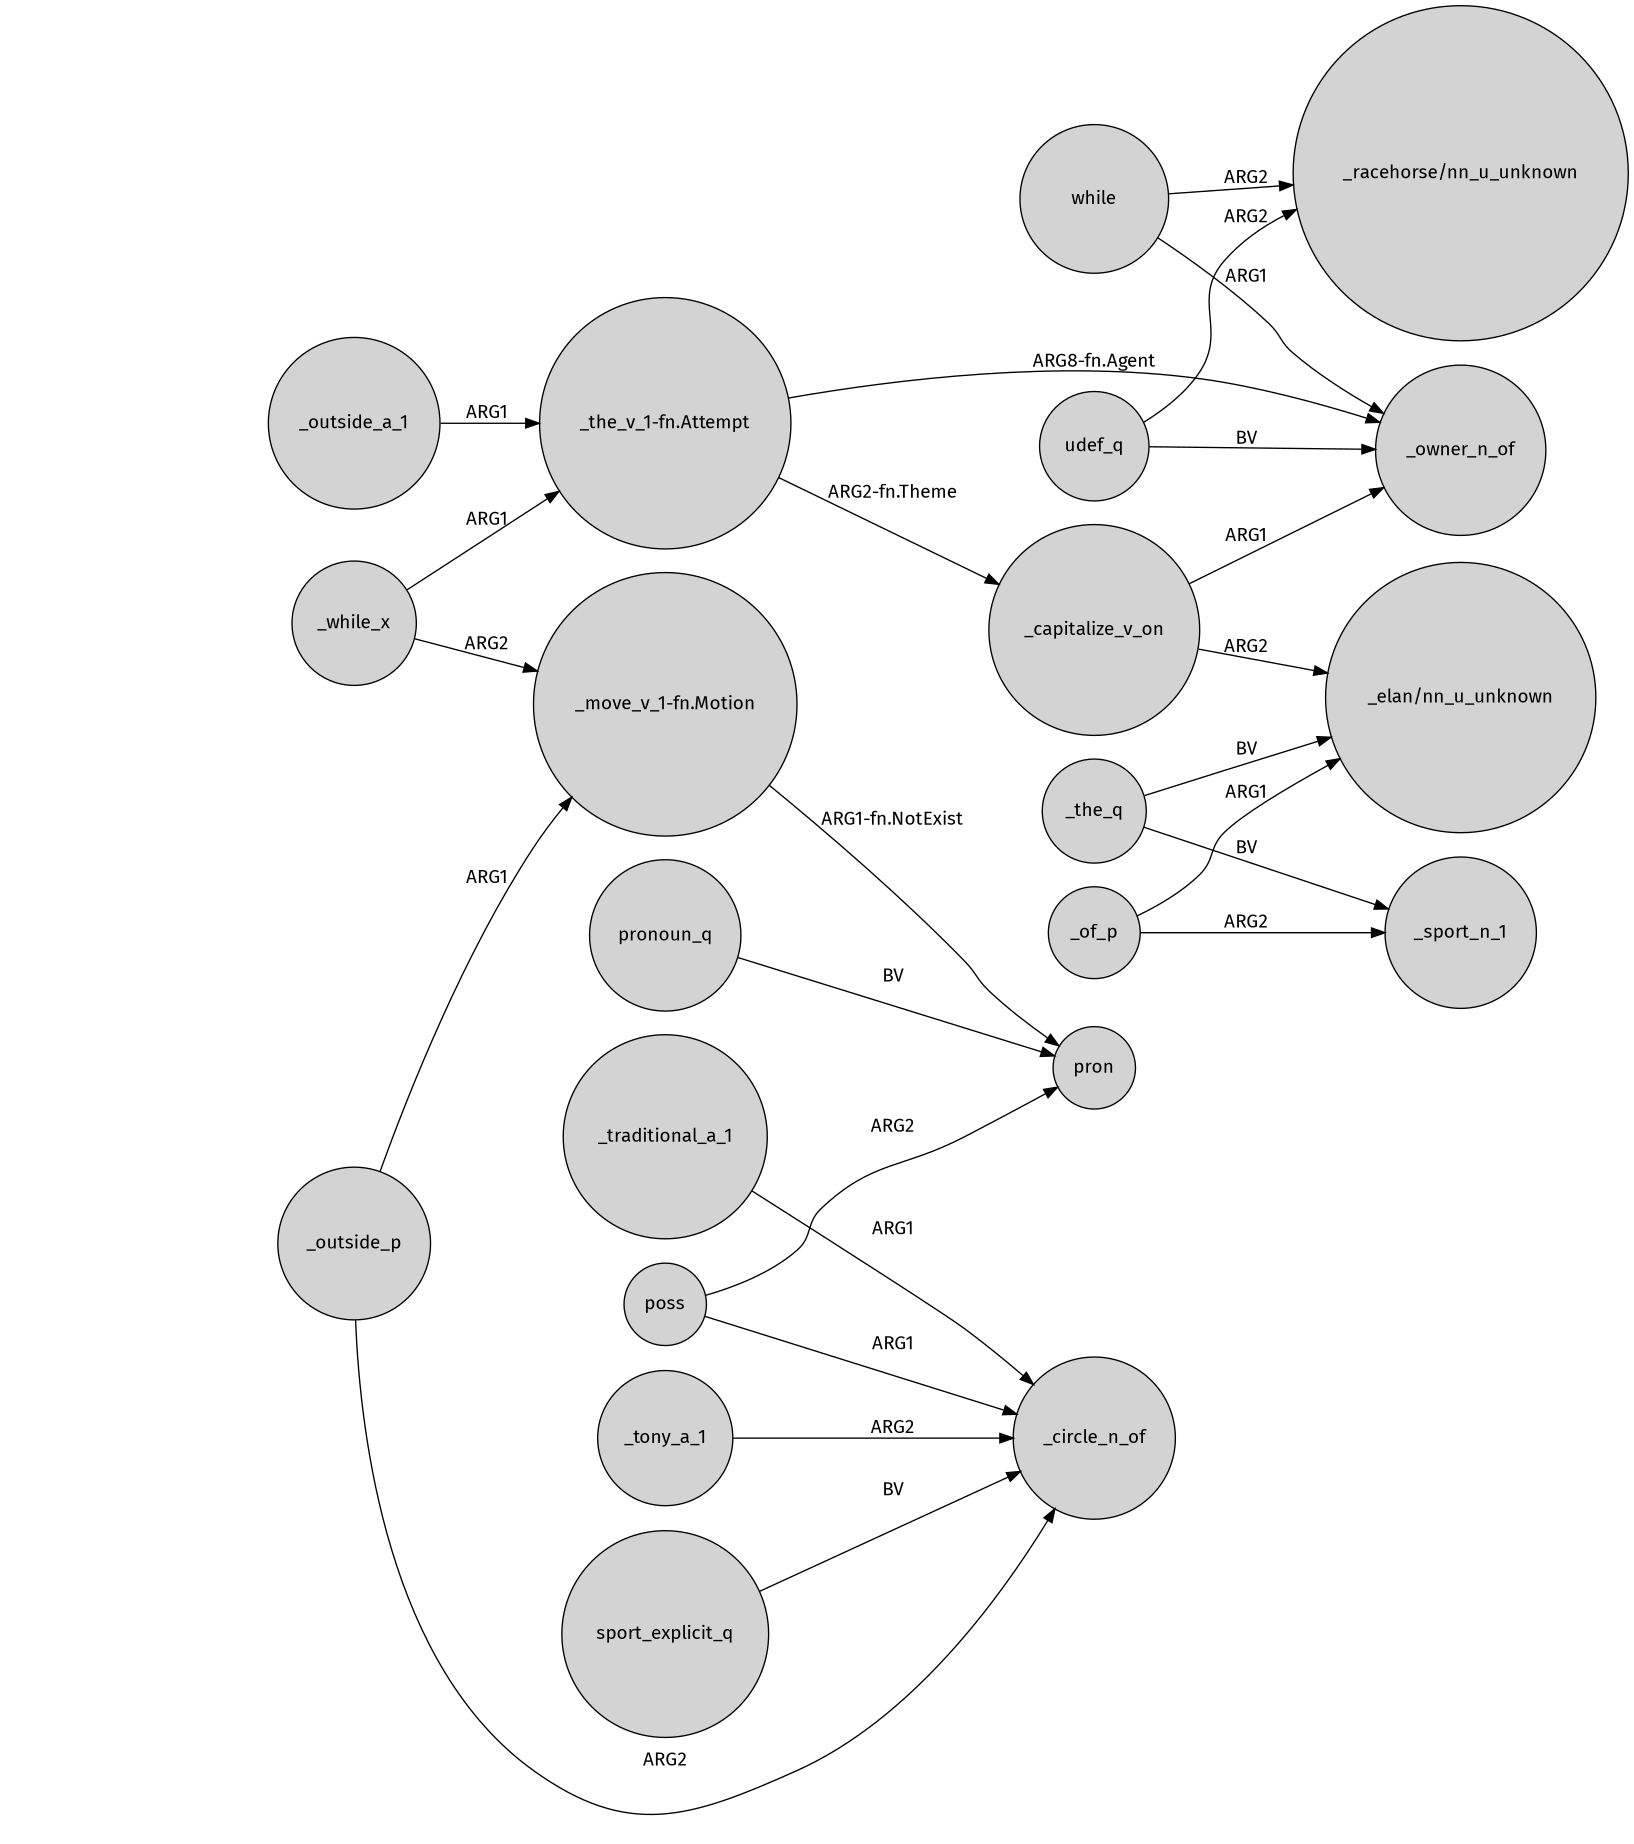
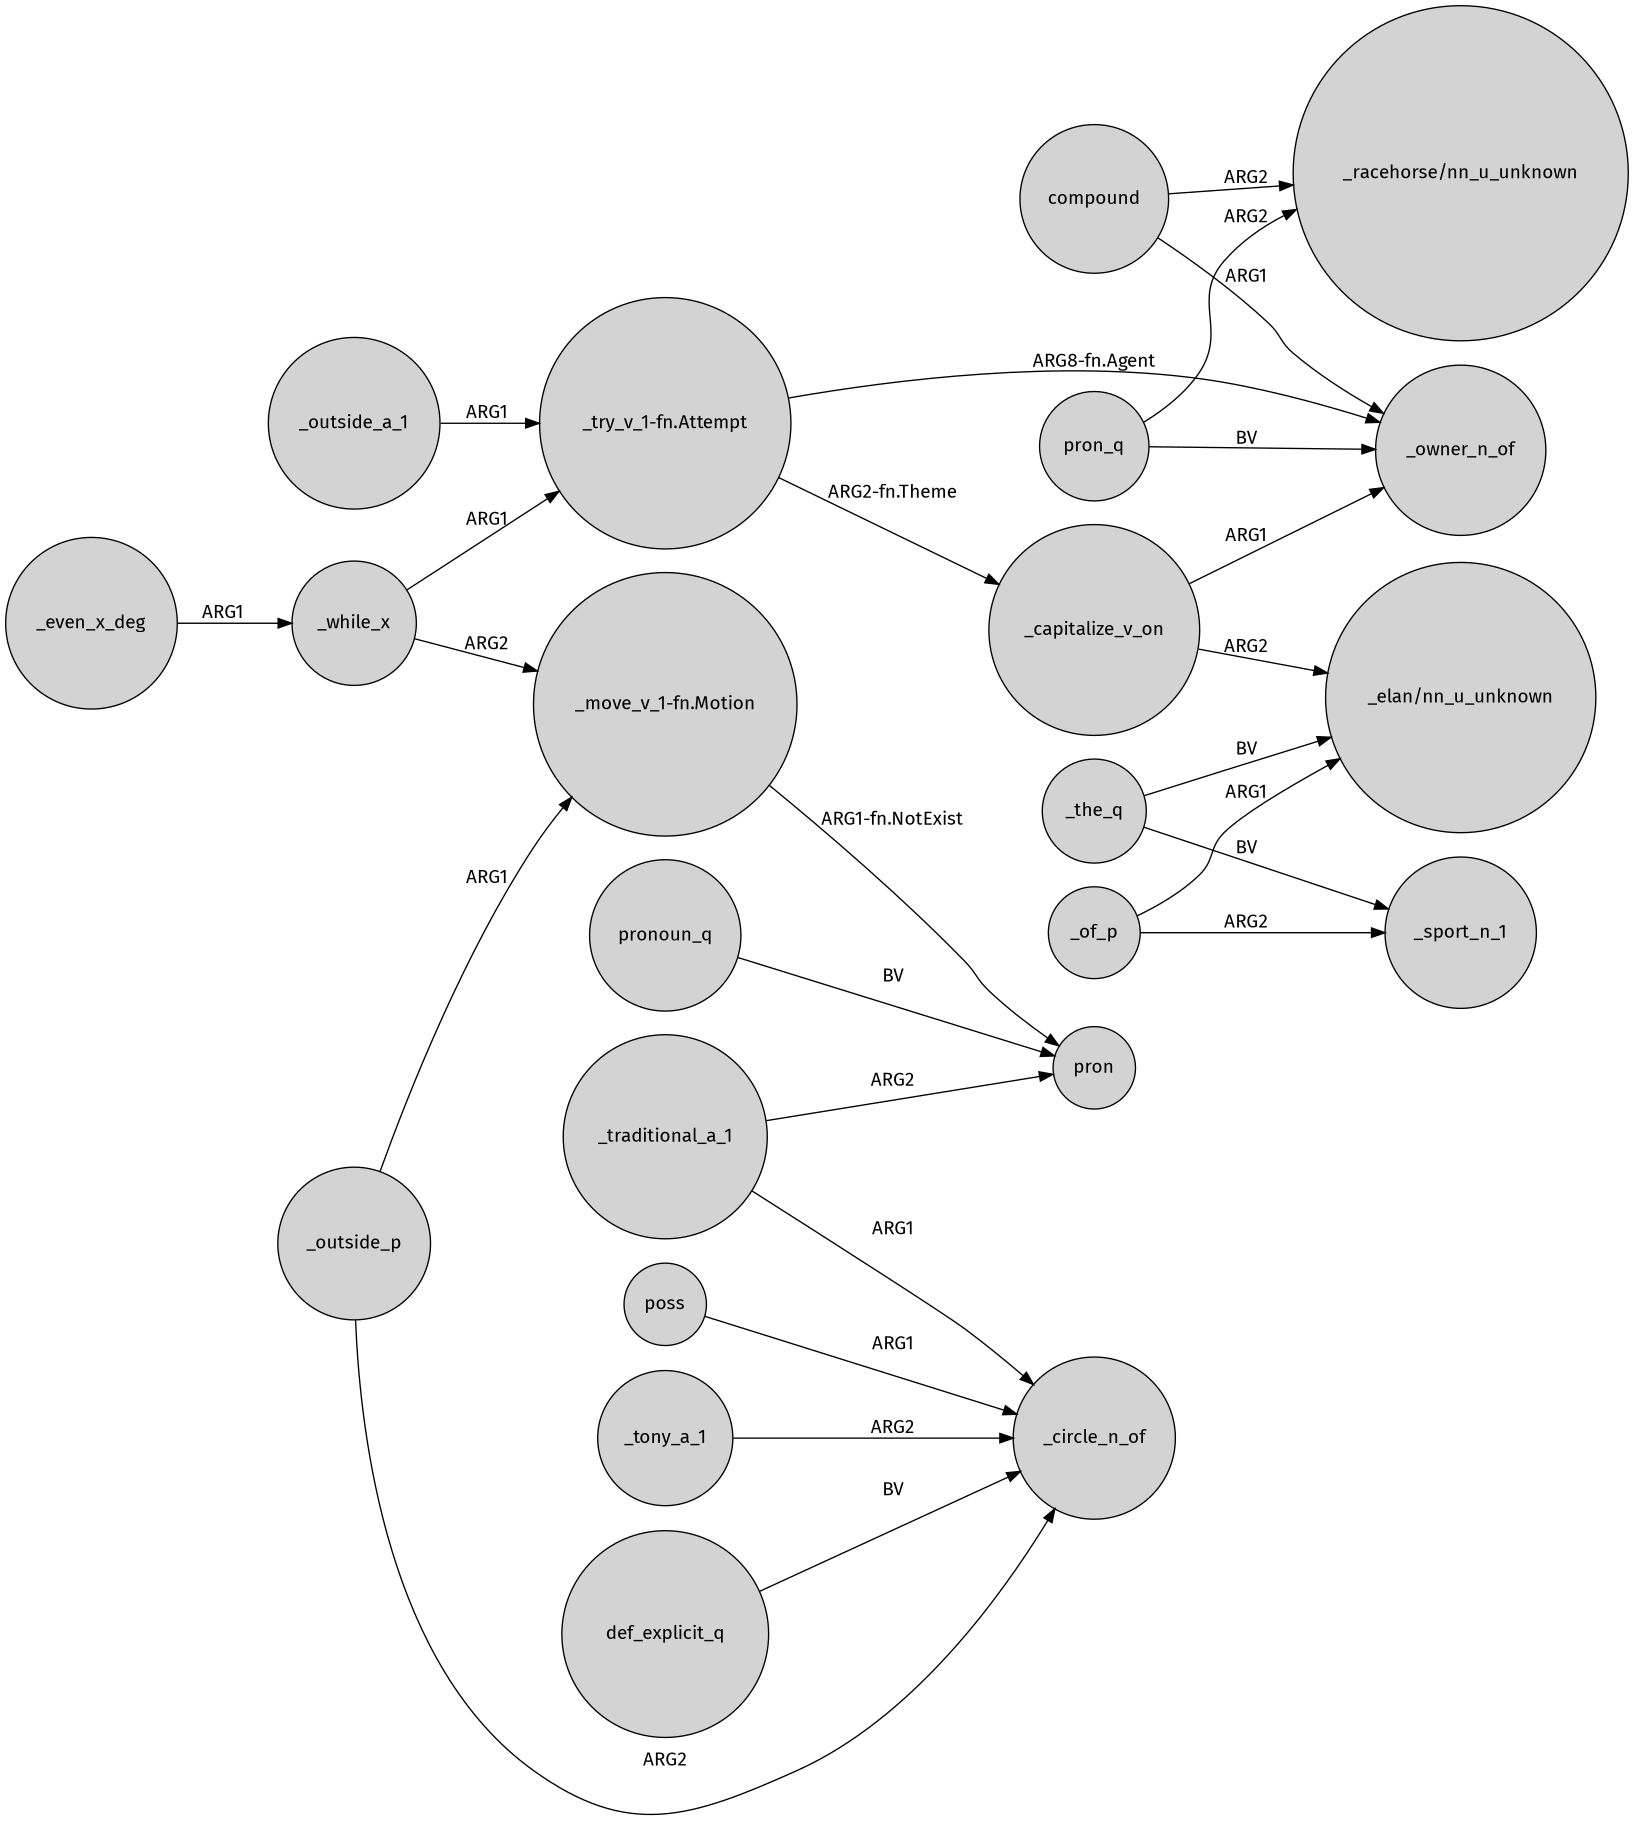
node "while": label "while" -> "compound"
node "_the_v_1-fn.Attempt": label "_the_v_1-fn.Attempt" -> "_try_v_1-fn.Attempt"
node "udef_q": label "udef_q" -> "pron_q"
node "_even_x_deg": added
edge "poss" -> "pron": now "_traditional_a_1" -> "pron"
node "sport_explicit_q": label "sport_explicit_q" -> "def_explicit_q"
